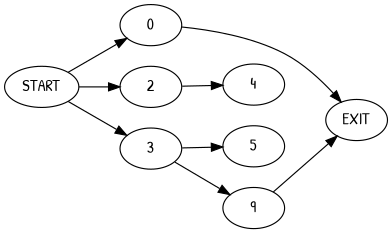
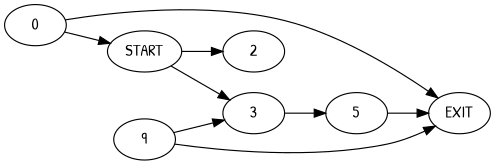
edge "START" -> "0": reversed
node "4": removed
edge "5" -> "EXIT": added
edge "3" -> "9": reversed
